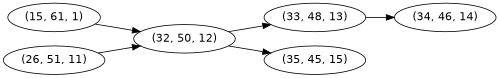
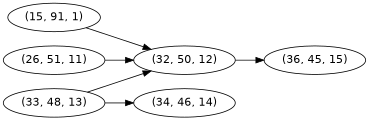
node "(15, 61, 1)": label "(15, 61, 1)" -> "(15, 91, 1)"
edge "(32, 50, 12)" -> "(33, 48, 13)": reversed
node "(35, 45, 15)": label "(35, 45, 15)" -> "(36, 45, 15)"
